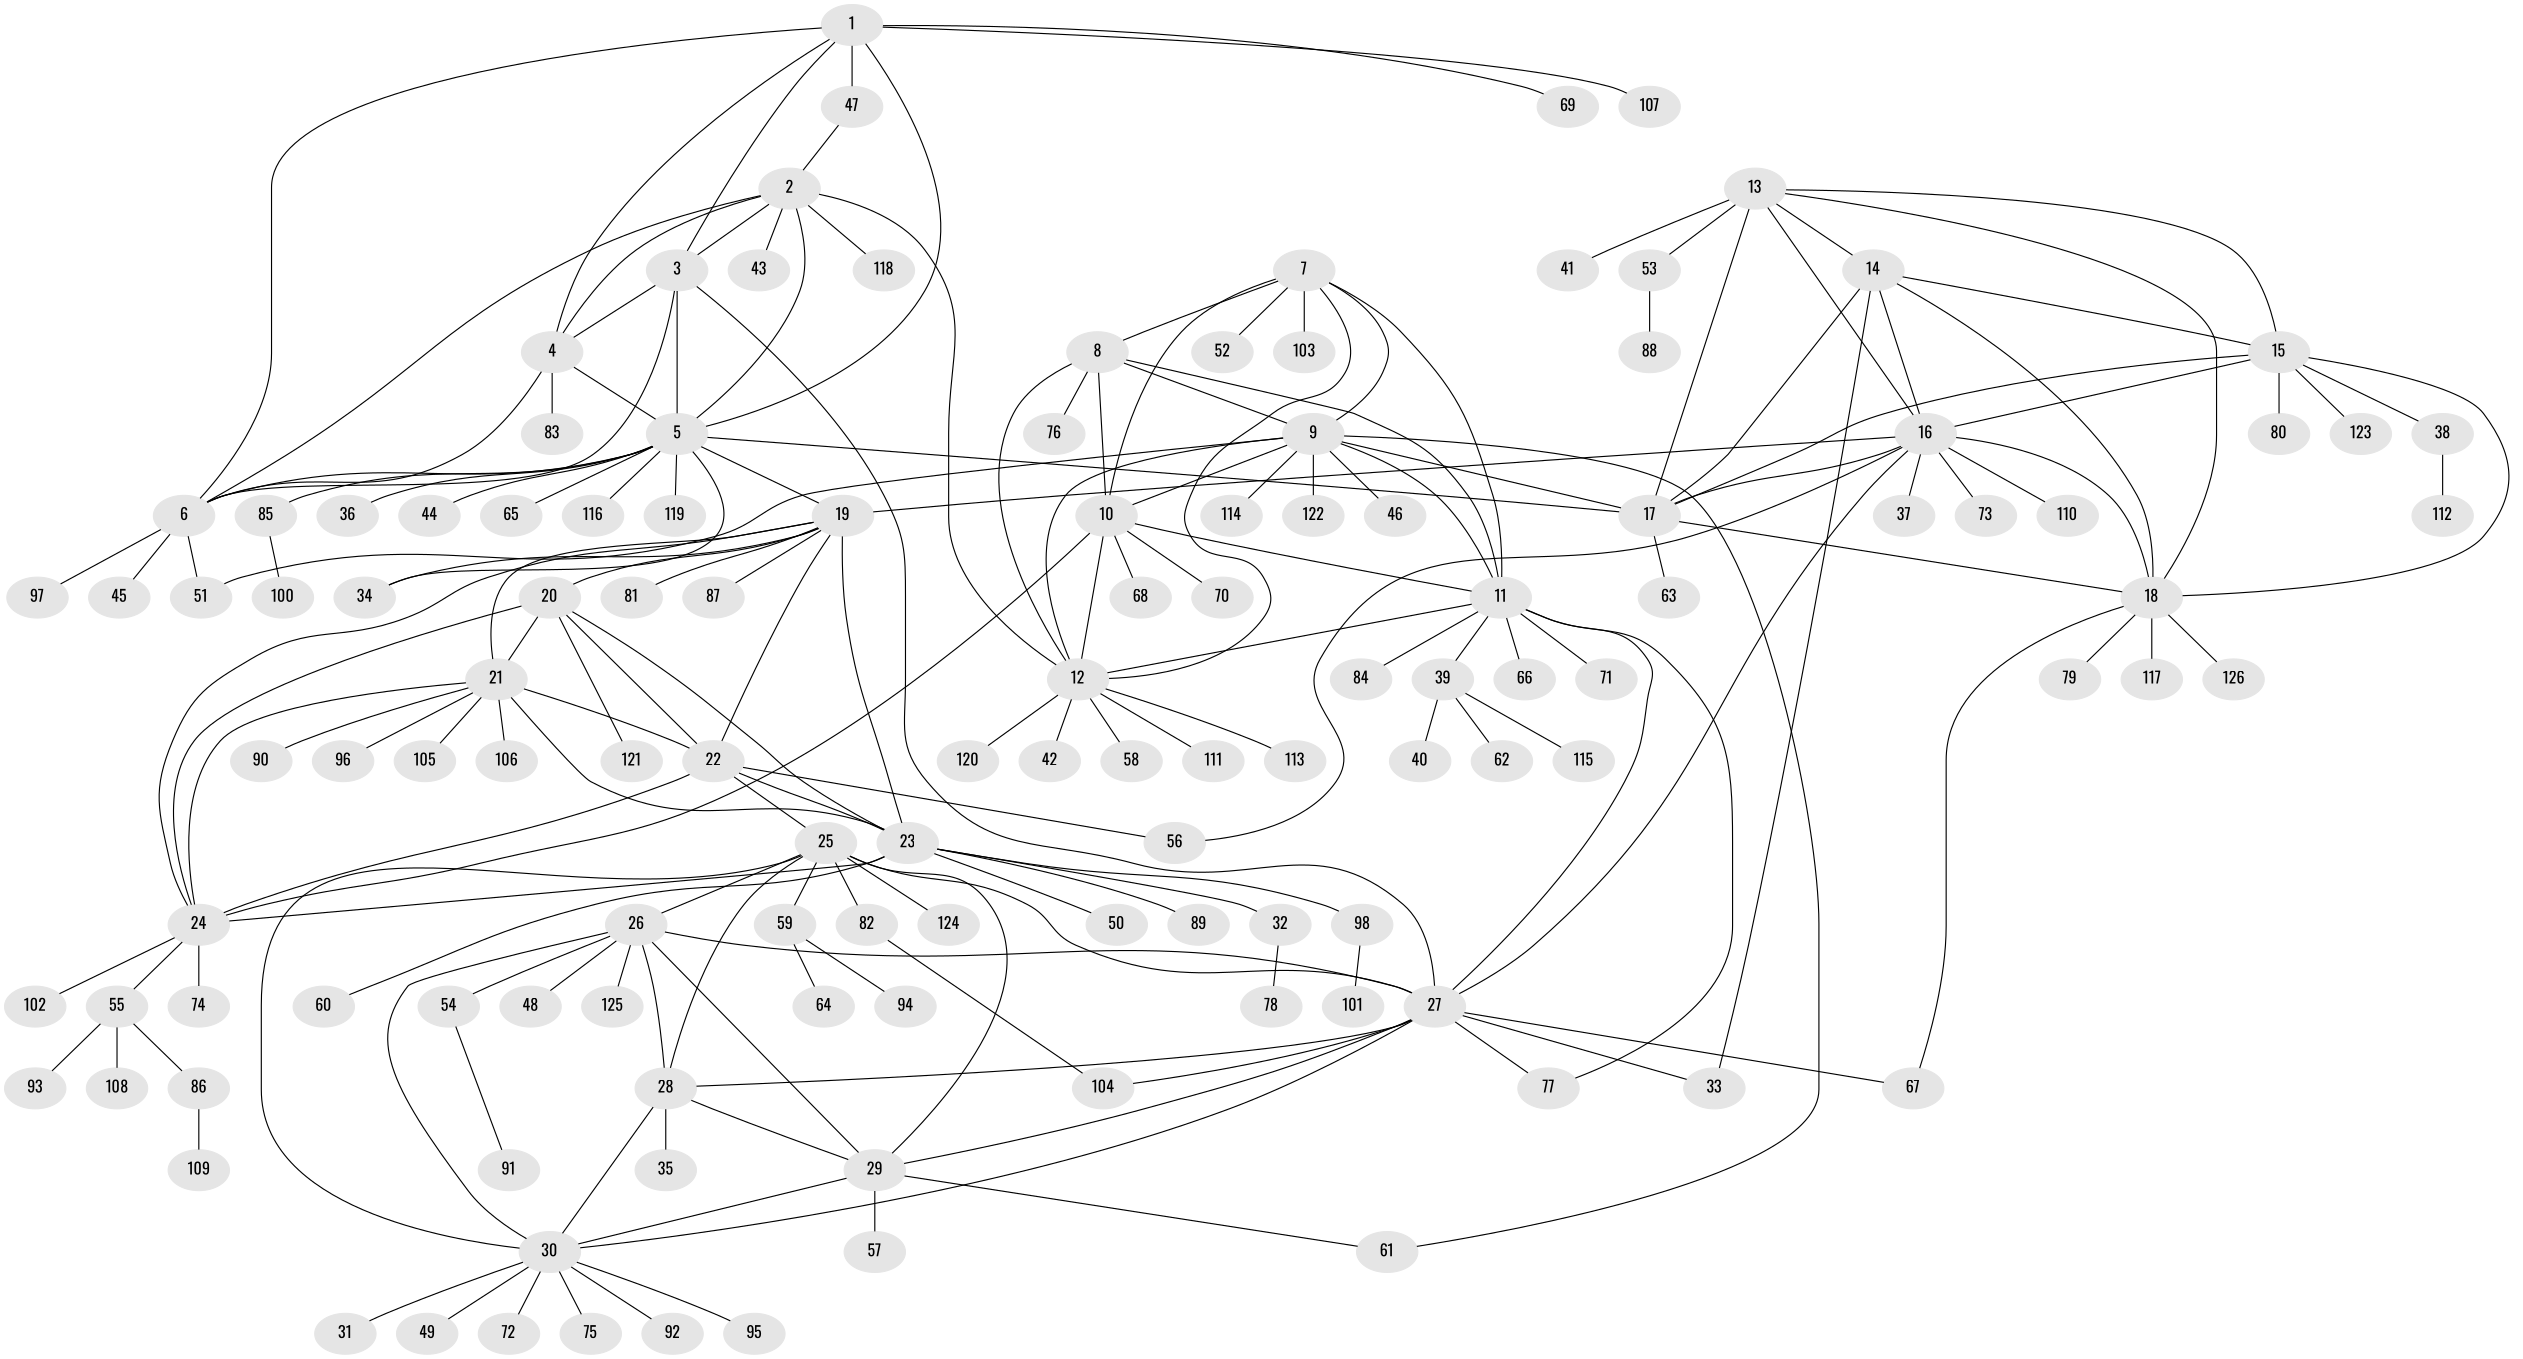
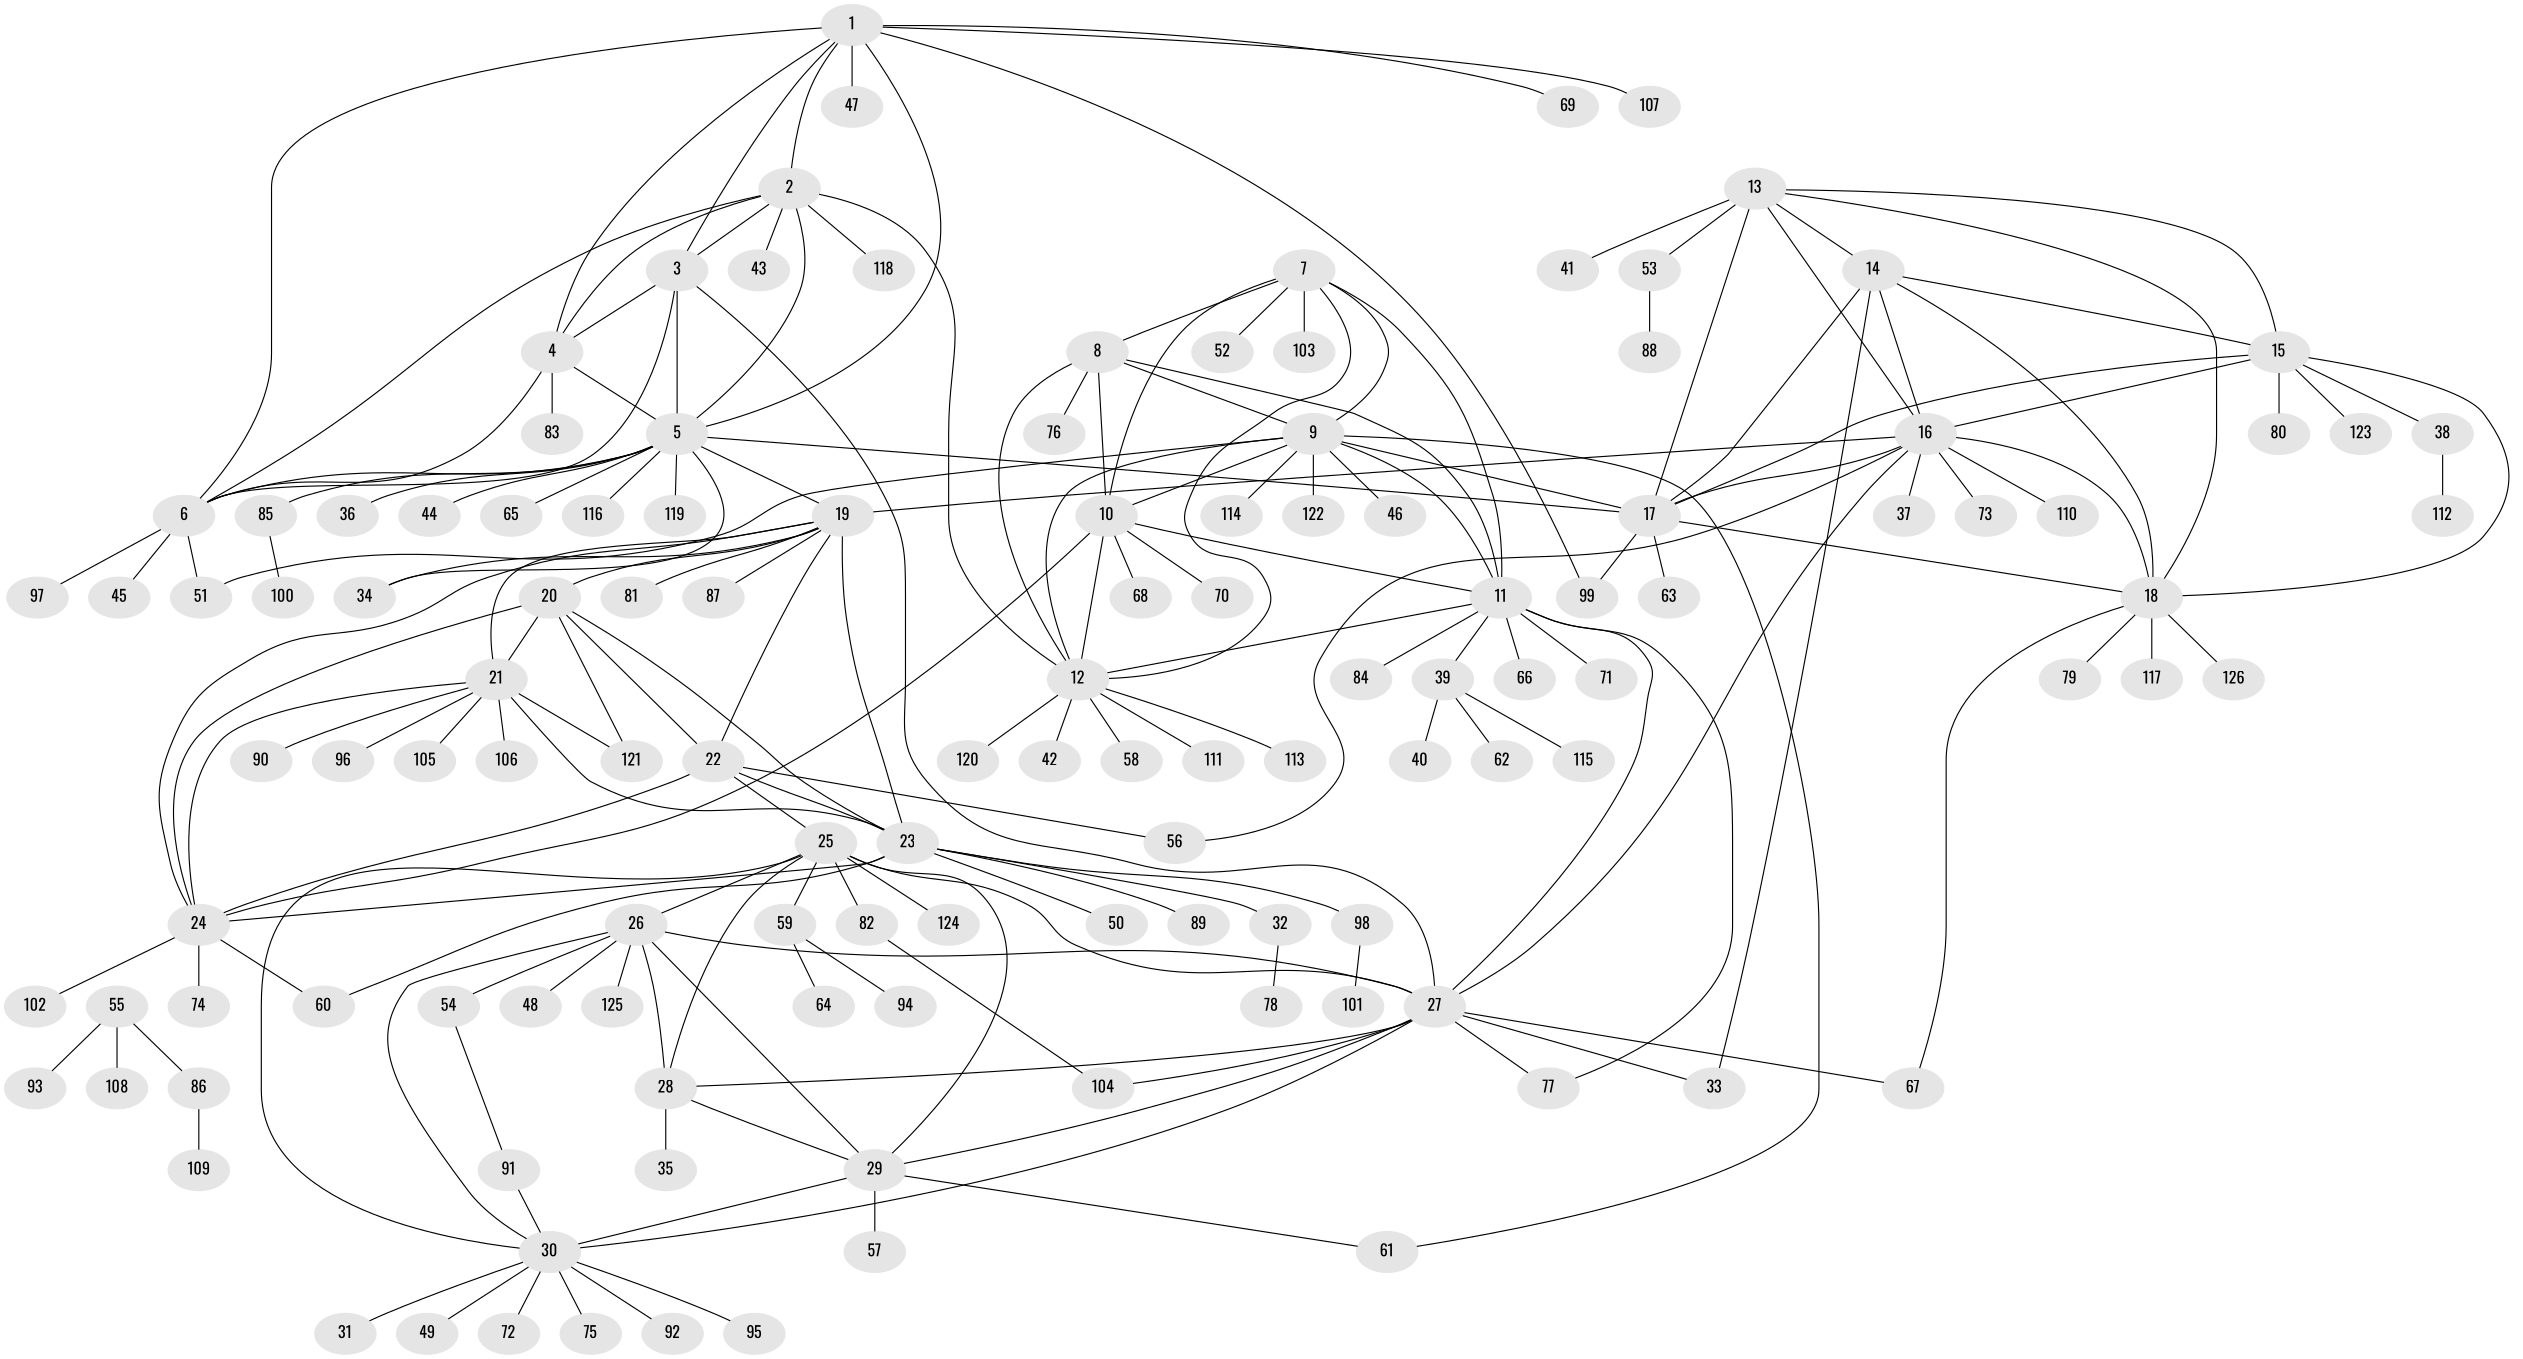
edge "47" -- "2": now "1" -- "2"
node "99": added
edge "21" -- "22": now "21" -- "121"
edge "24" -- "55": now "24" -- "60"
edge "28" -- "30": now "91" -- "30"
